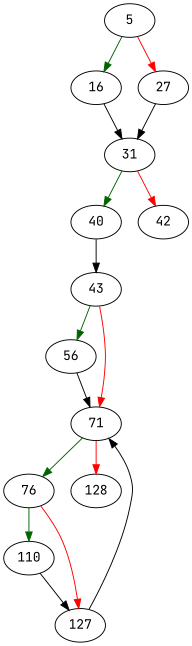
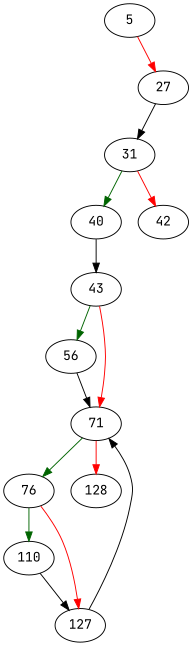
node "16": removed
